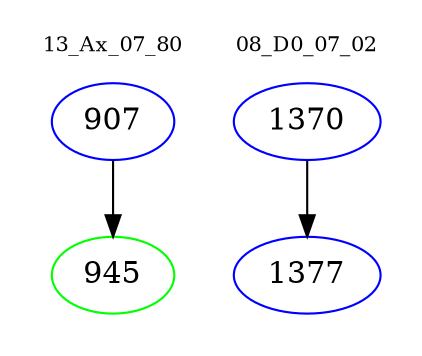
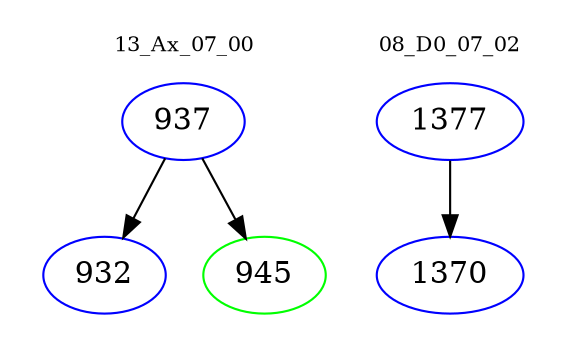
cluster "13_Ax_07_80": label "13_Ax_07_80" -> "13_Ax_07_00"
node "907": label "907" -> "937"
edge "1370" -> "1377": reversed
node "932": added
